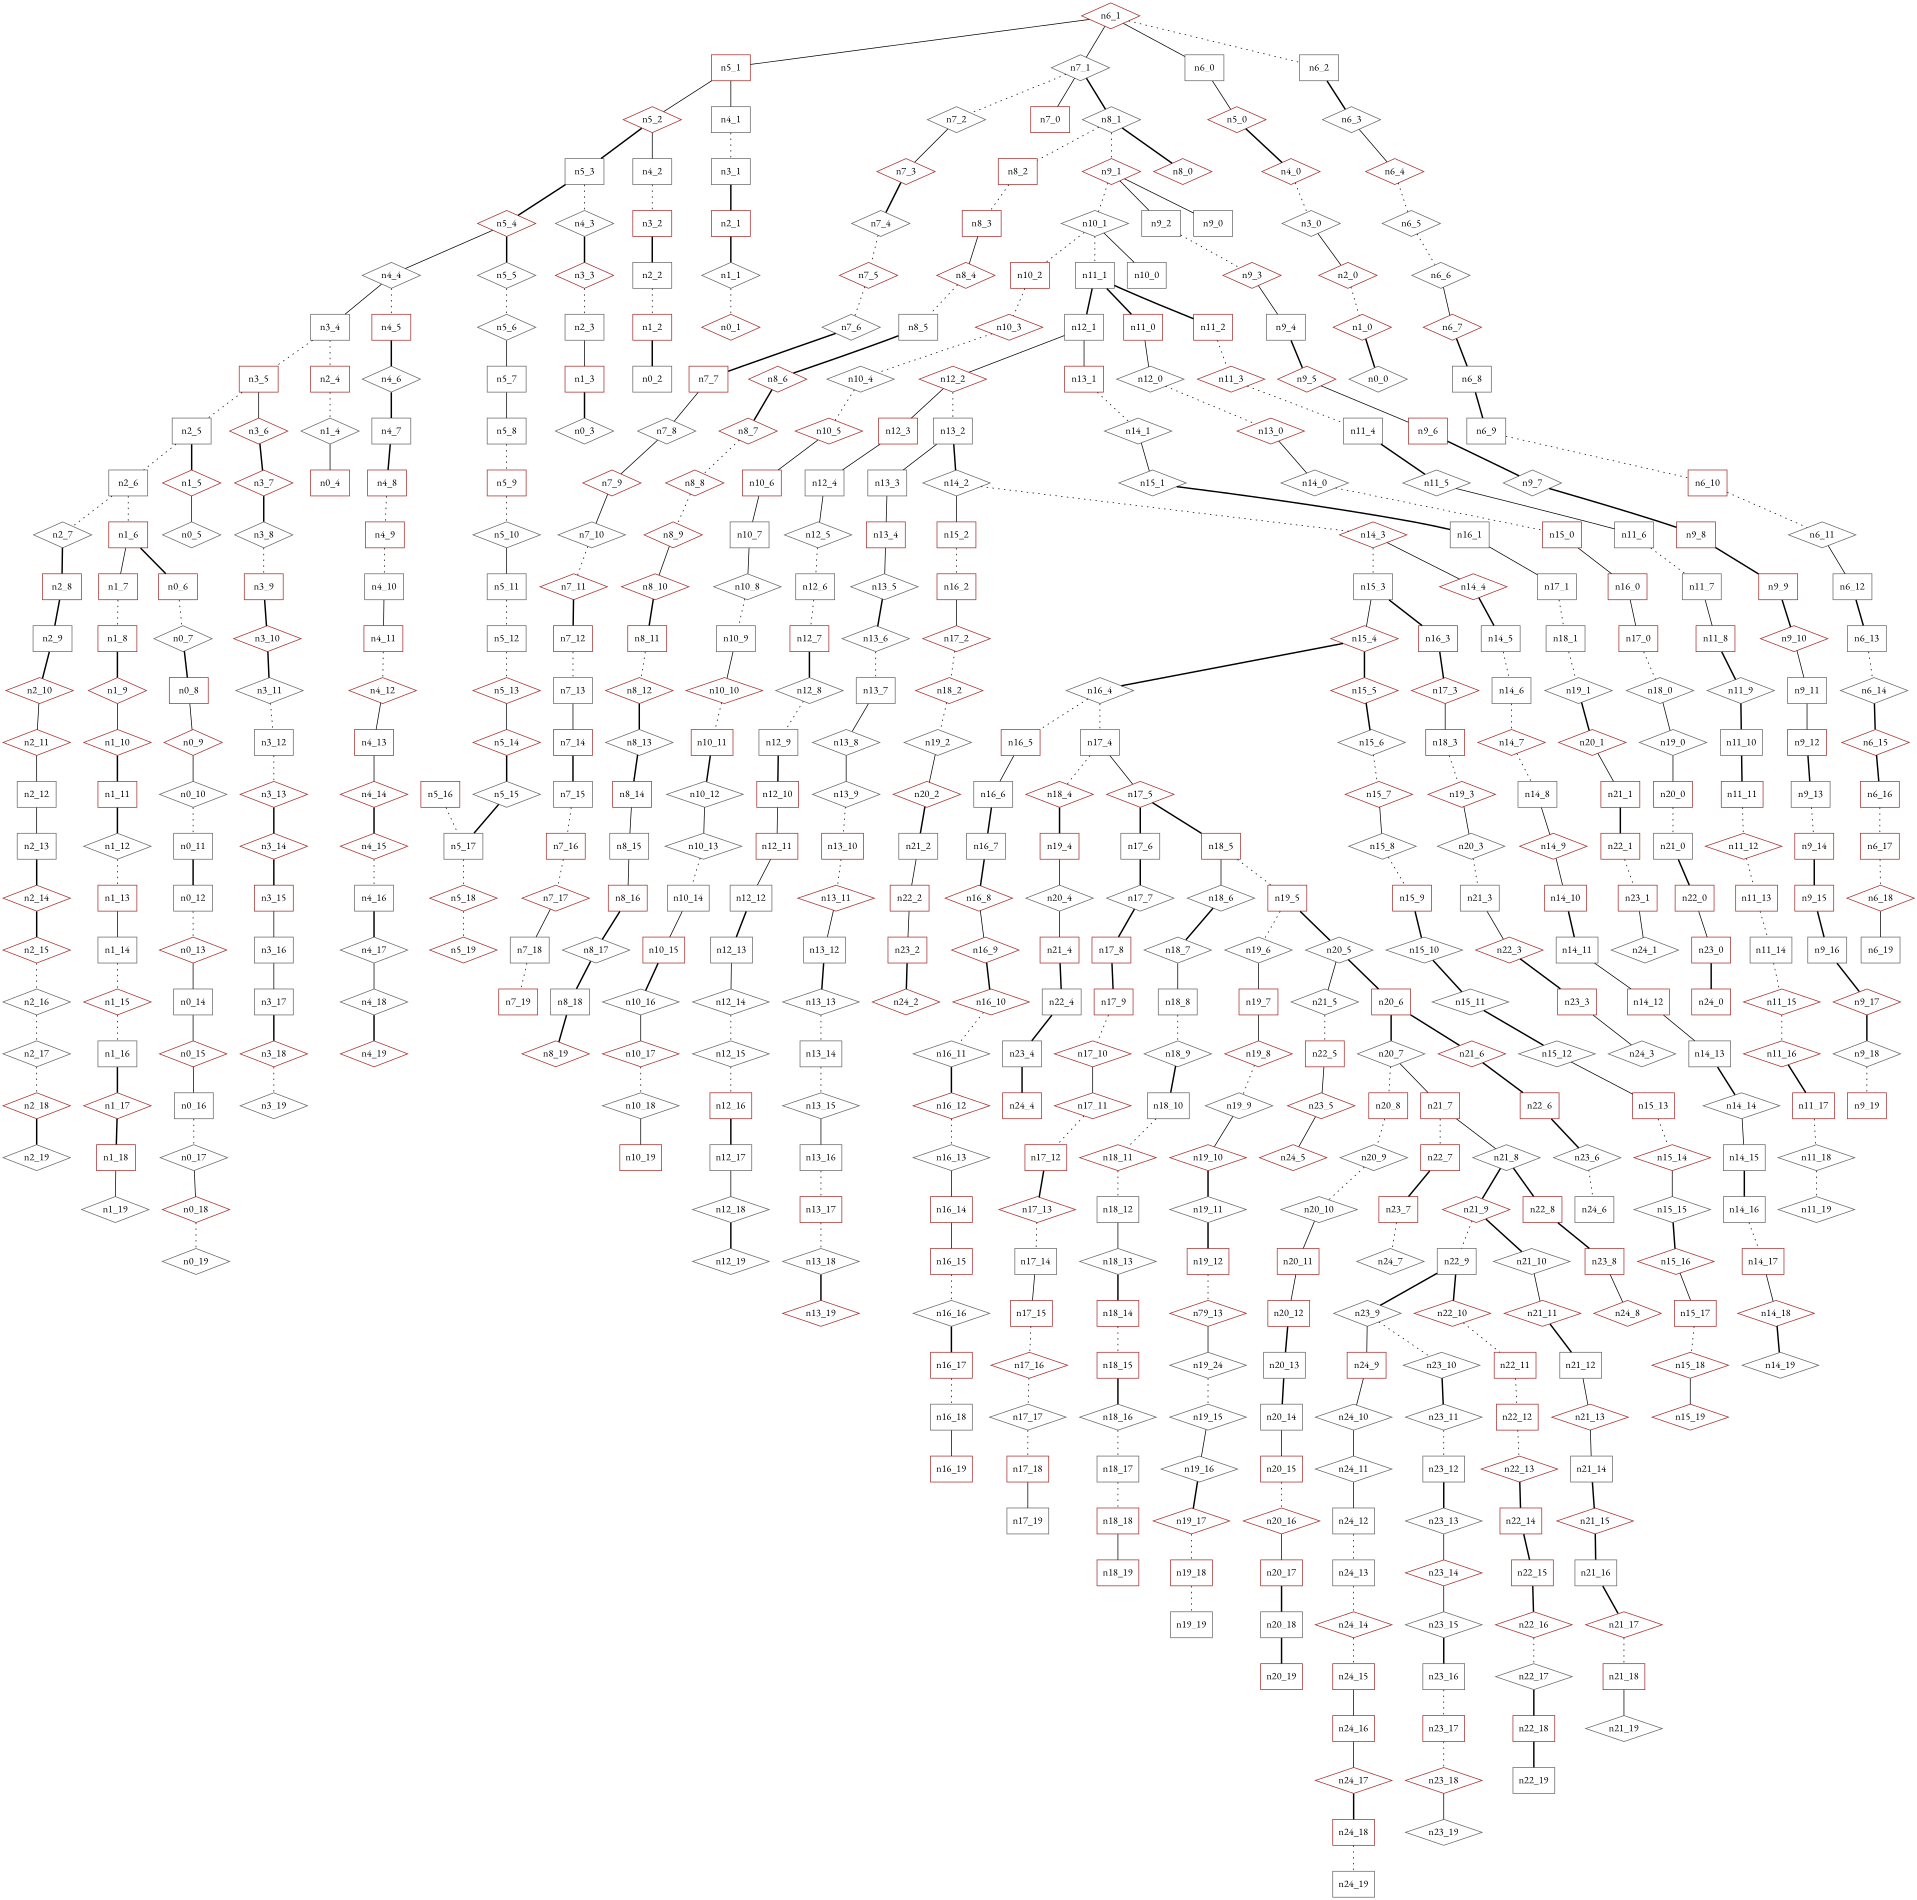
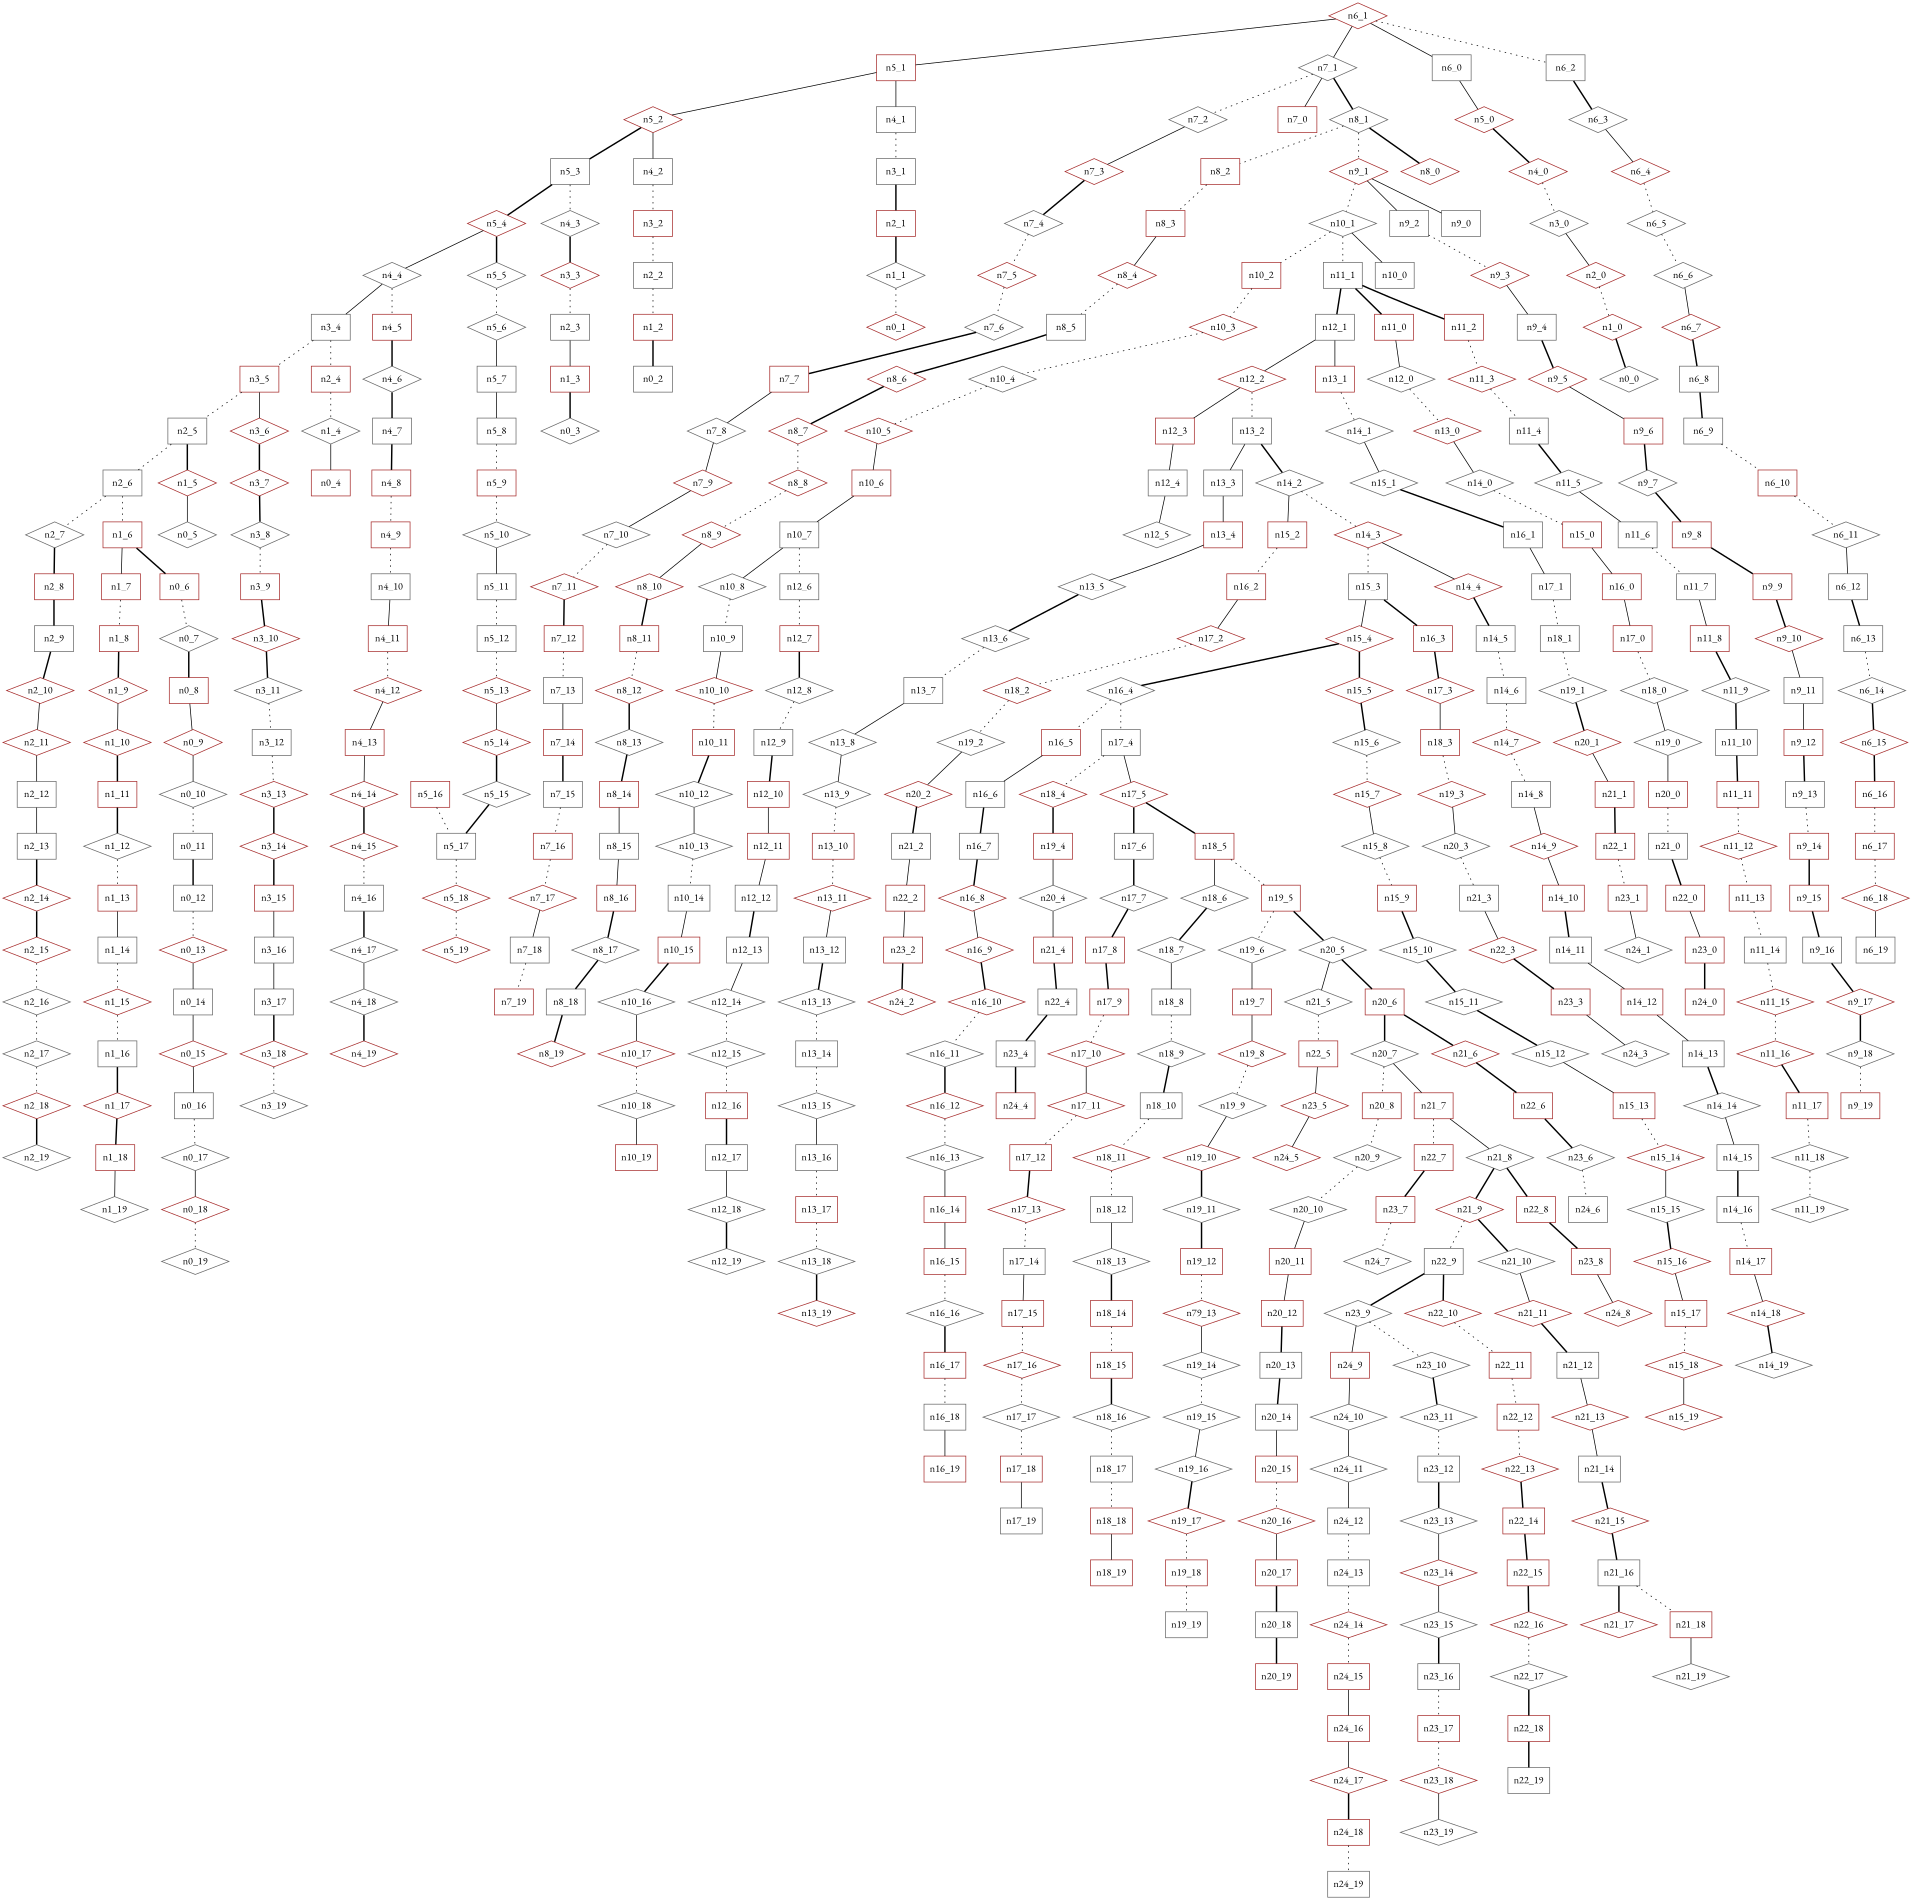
edge "n3_2" -- "n2_2": style bold -> dotted
edge "n12_5" -- "n12_6": now "n10_7" -- "n12_6"
node "n19_24": label "n19_24" -> "n19_14"
edge "n21_17" -- "n21_18": now "n21_16" -- "n21_18"
